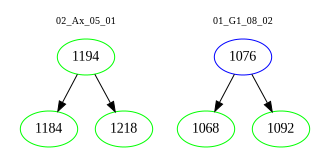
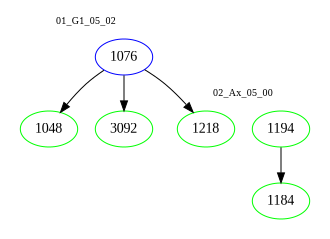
cluster "02_Ax_05_01": label "02_Ax_05_01" -> "02_Ax_05_00"
cluster "01_G1_08_02": label "01_G1_08_02" -> "01_G1_05_02"
edge "1194" -> "1218": now "1076" -> "1218"
node "1068": label "1068" -> "1048"
node "1092": label "1092" -> "3092"
